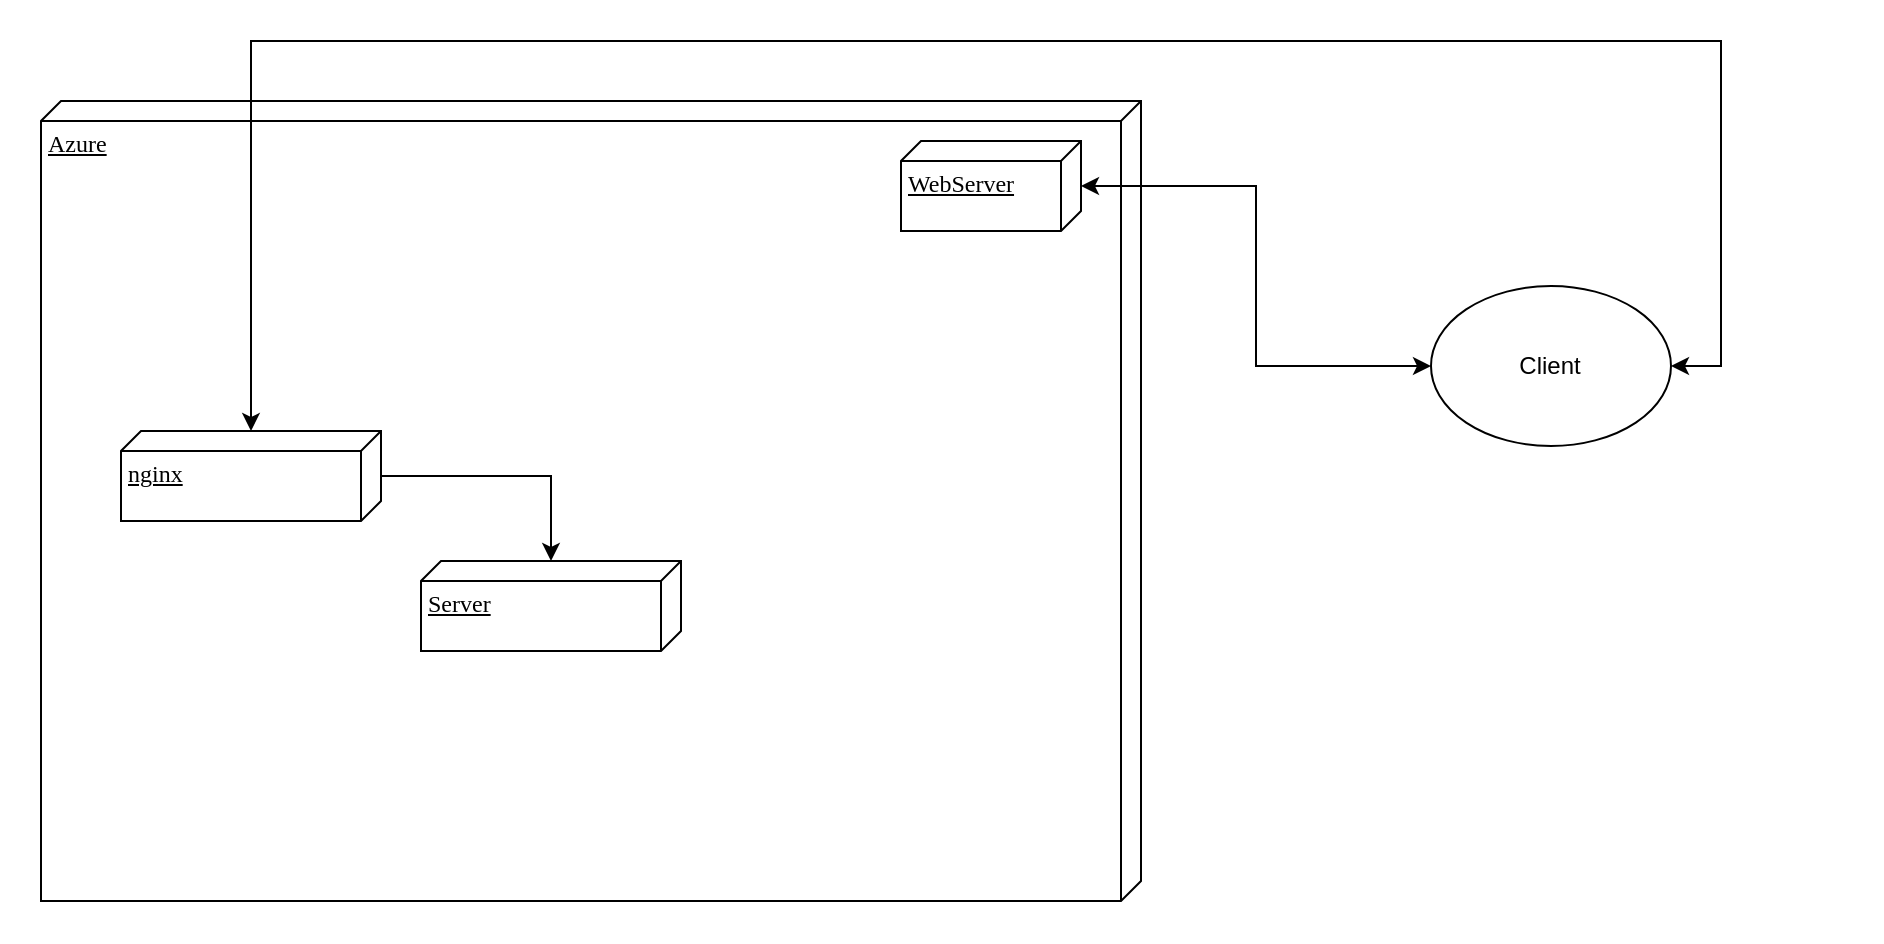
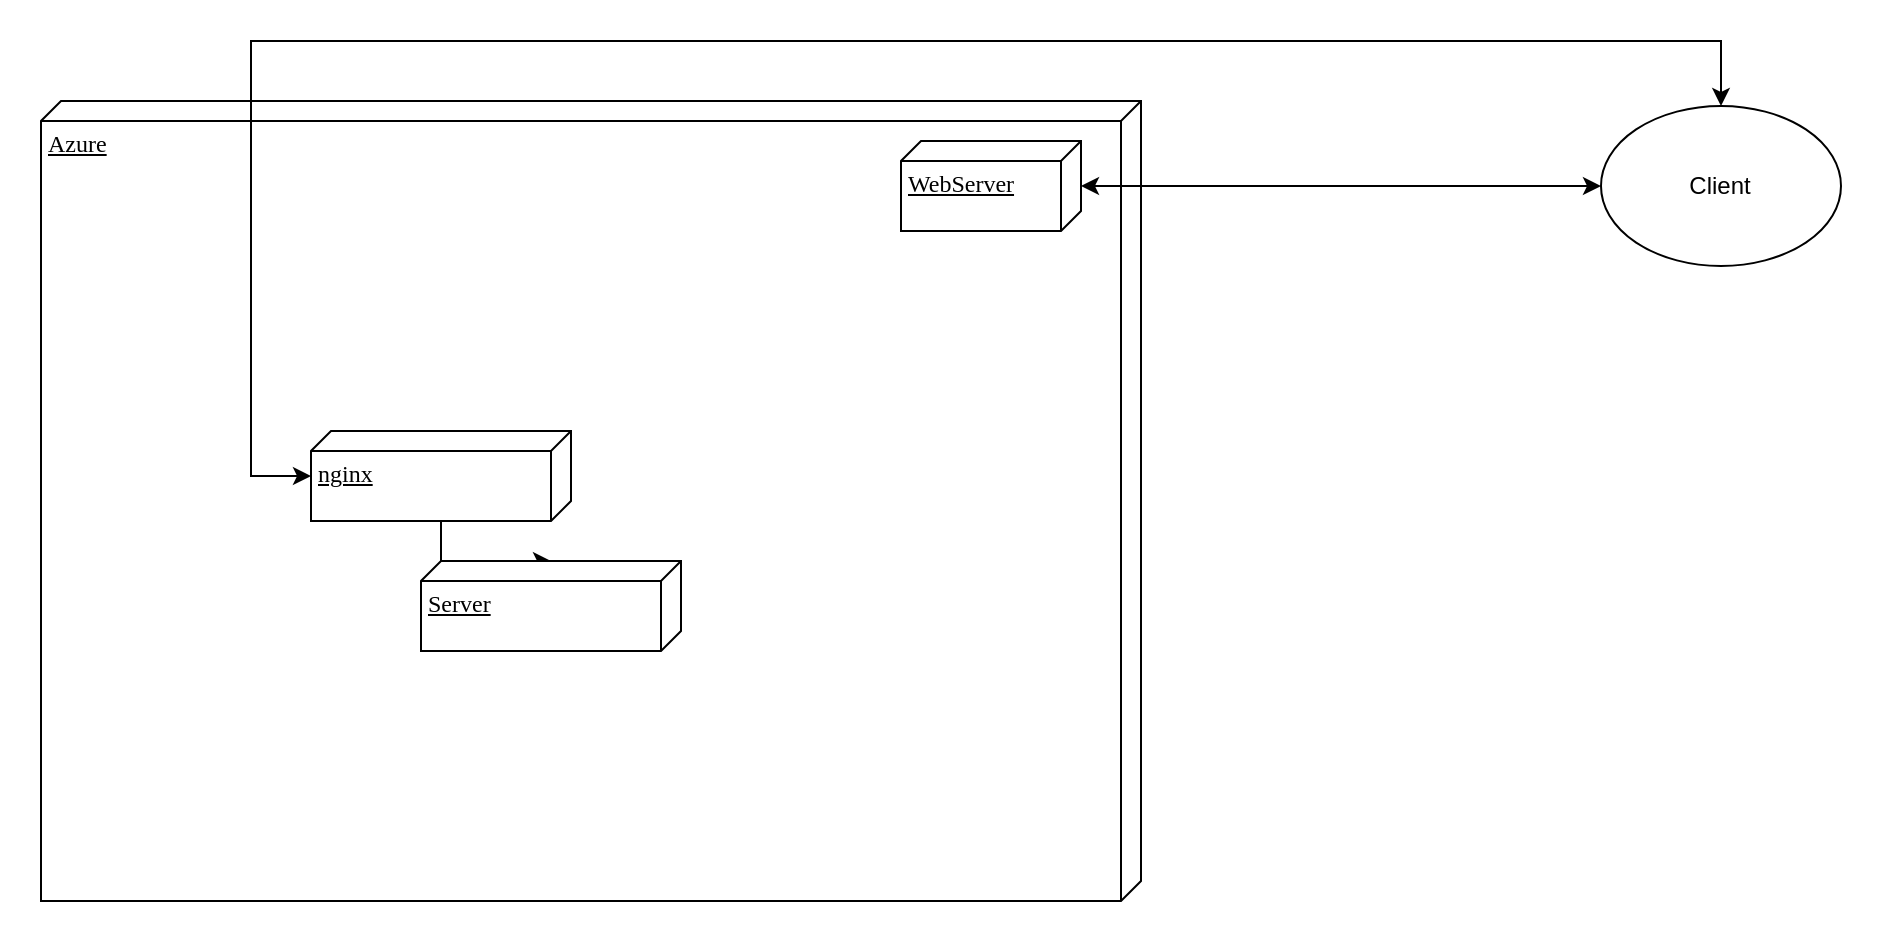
node "Client": moved (1551, 366) -> (1721, 186)
node "nginx": moved (251, 476) -> (441, 476)
